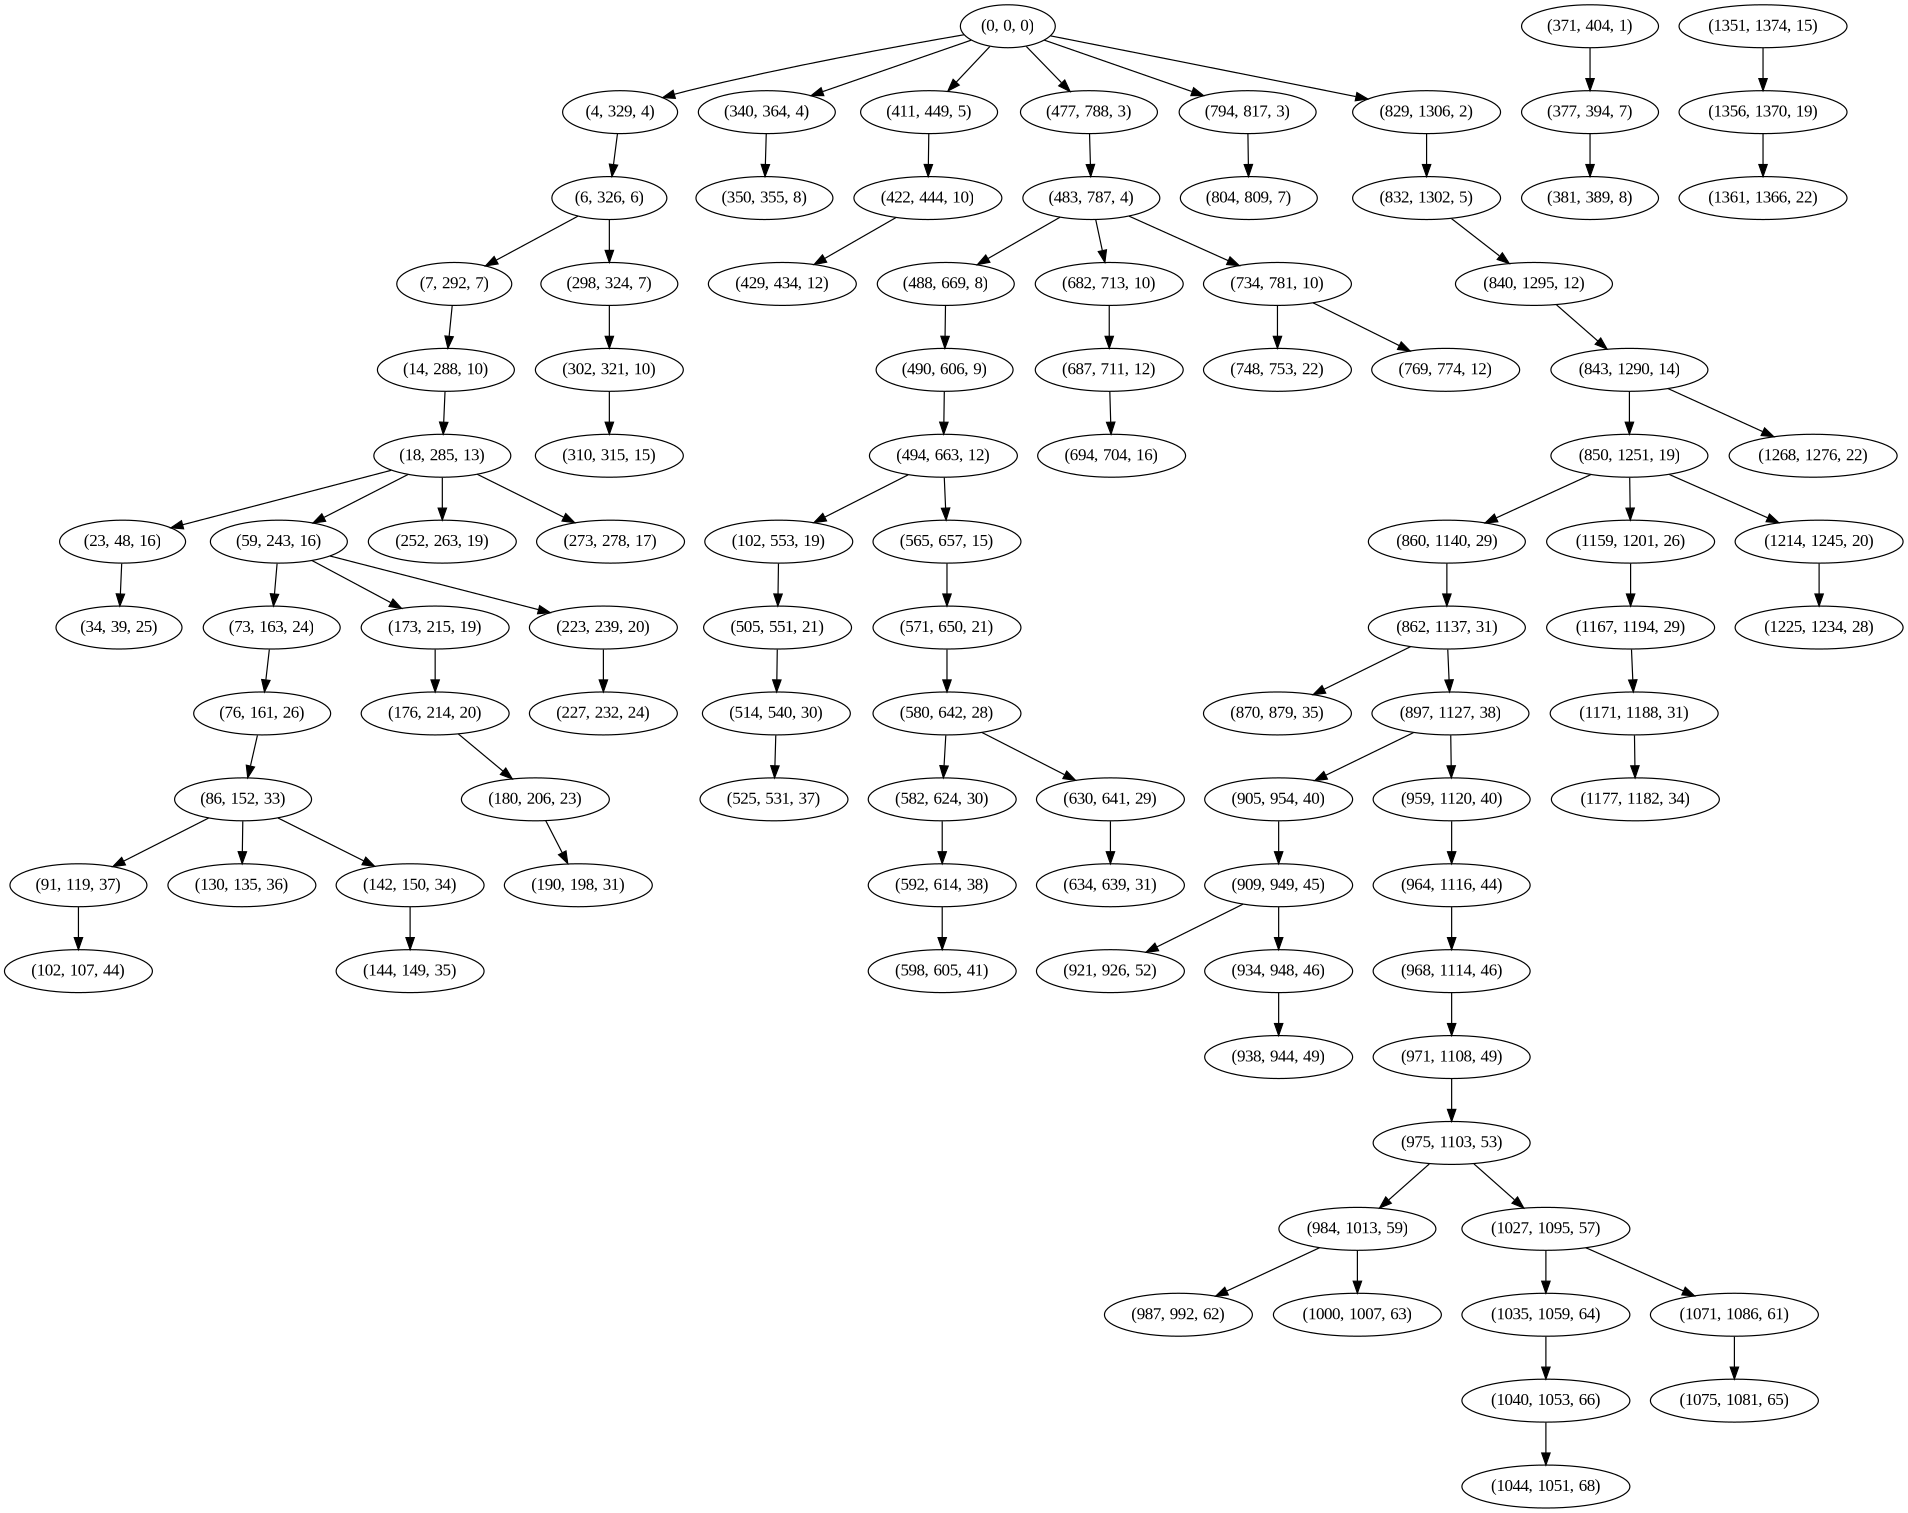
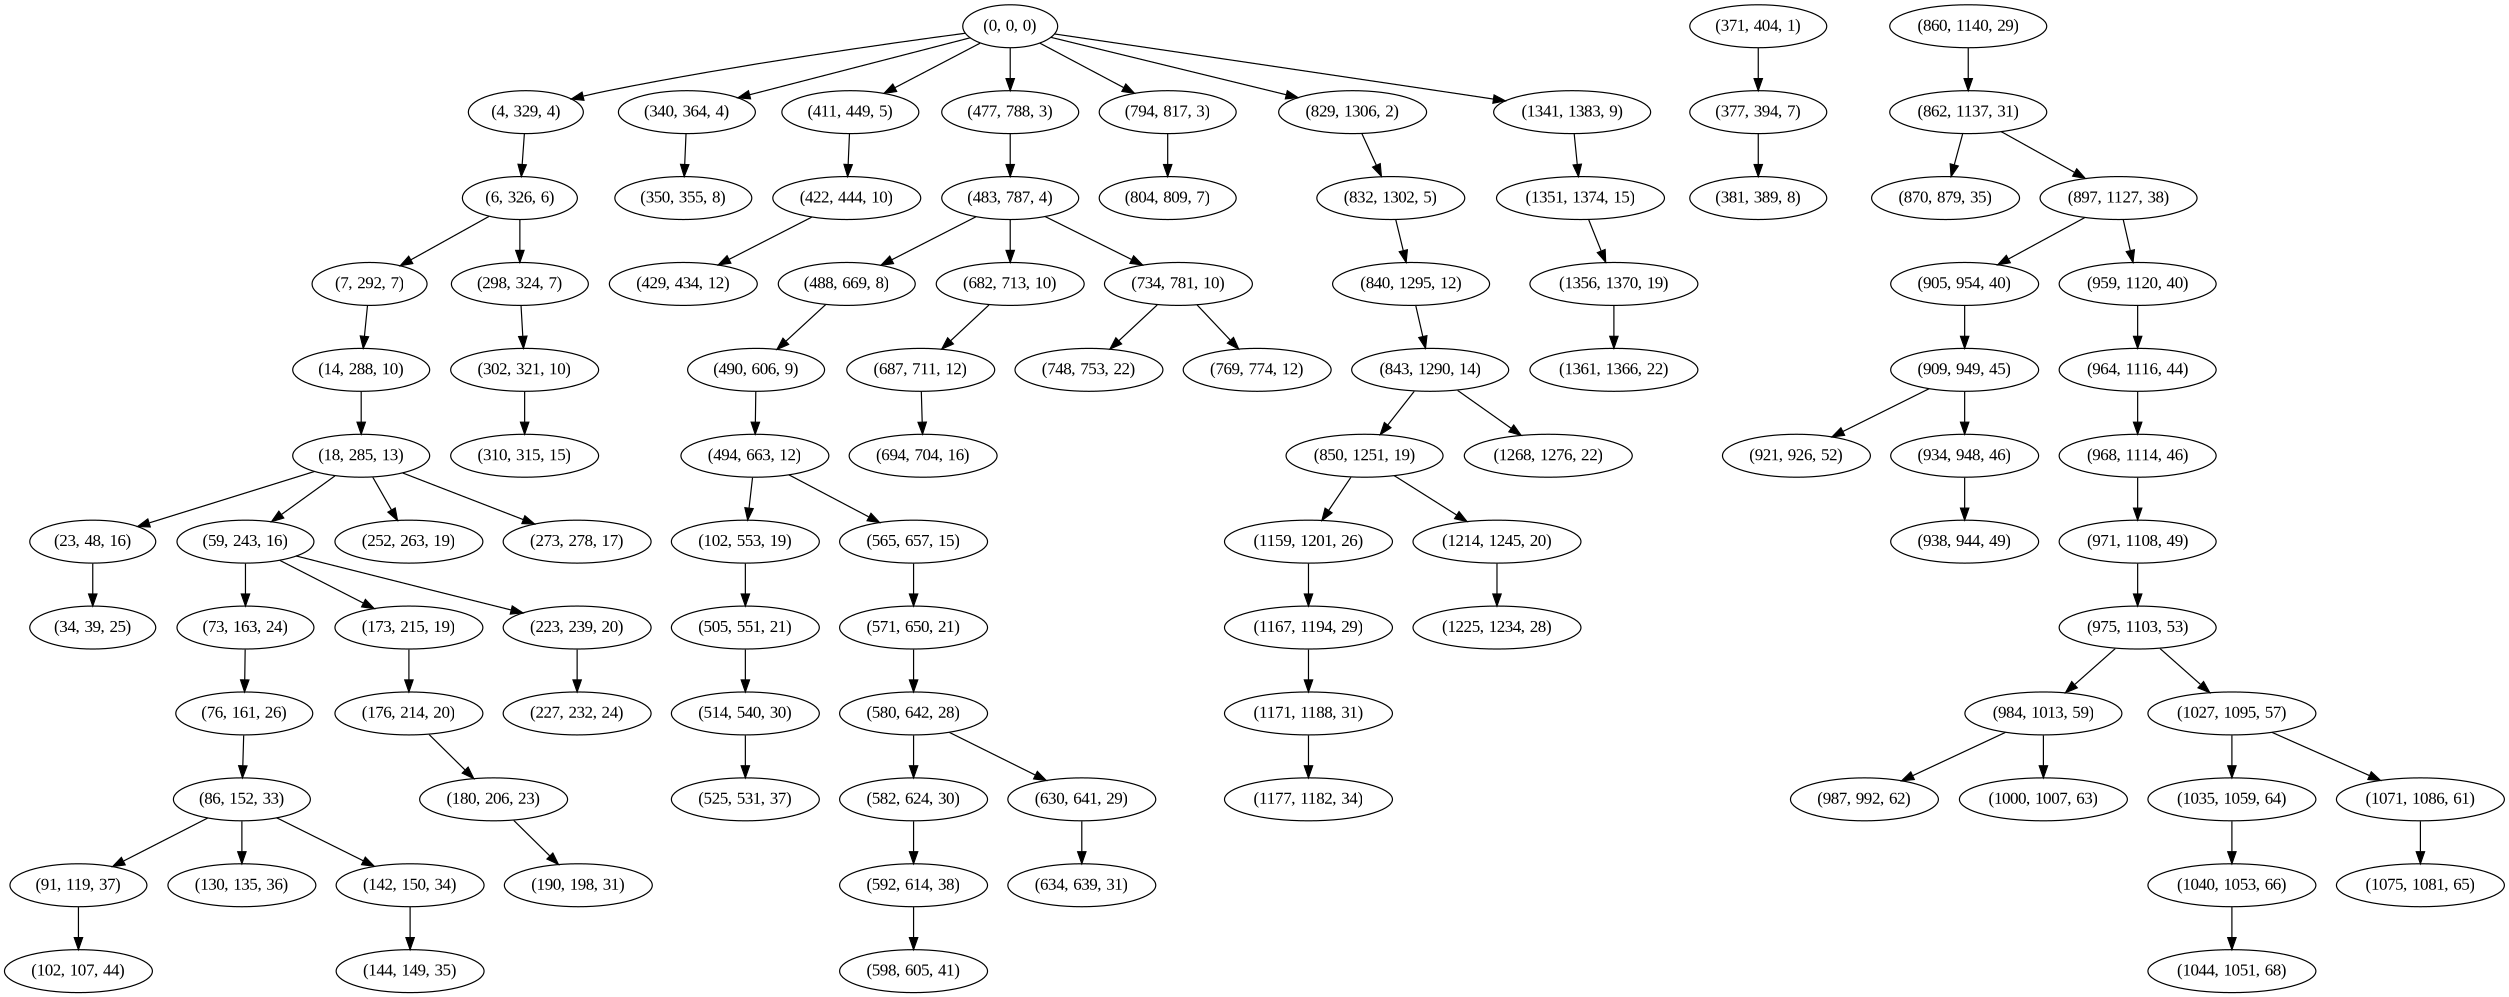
node "(1341, 1383, 9)": added
edge "(850, 1251, 19)" -> "(860, 1140, 29)": removed
